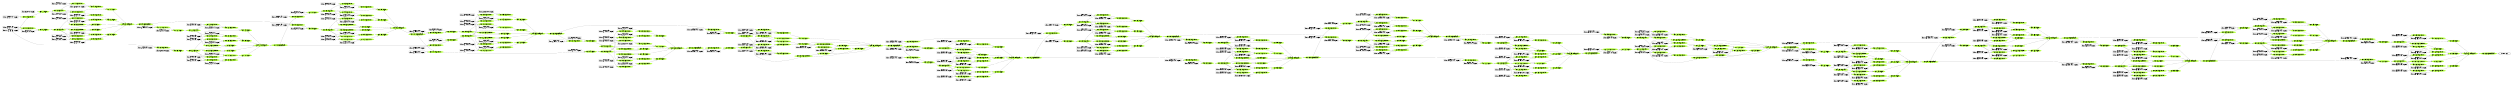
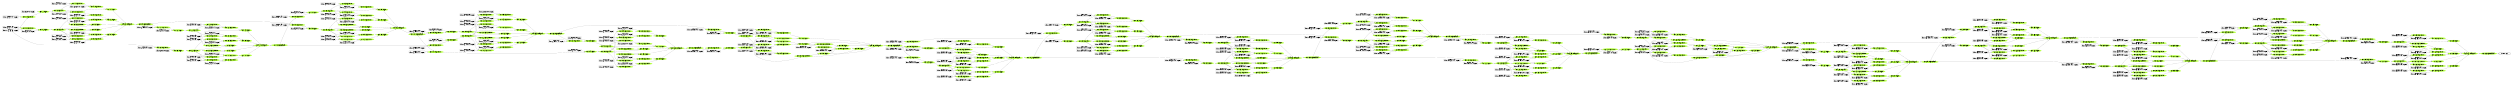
node "Call (545)(op=nn.float2d)": label "Call (545)(op=nn.float2d)" -> "Call (545)(op=nn.conv2d)"
